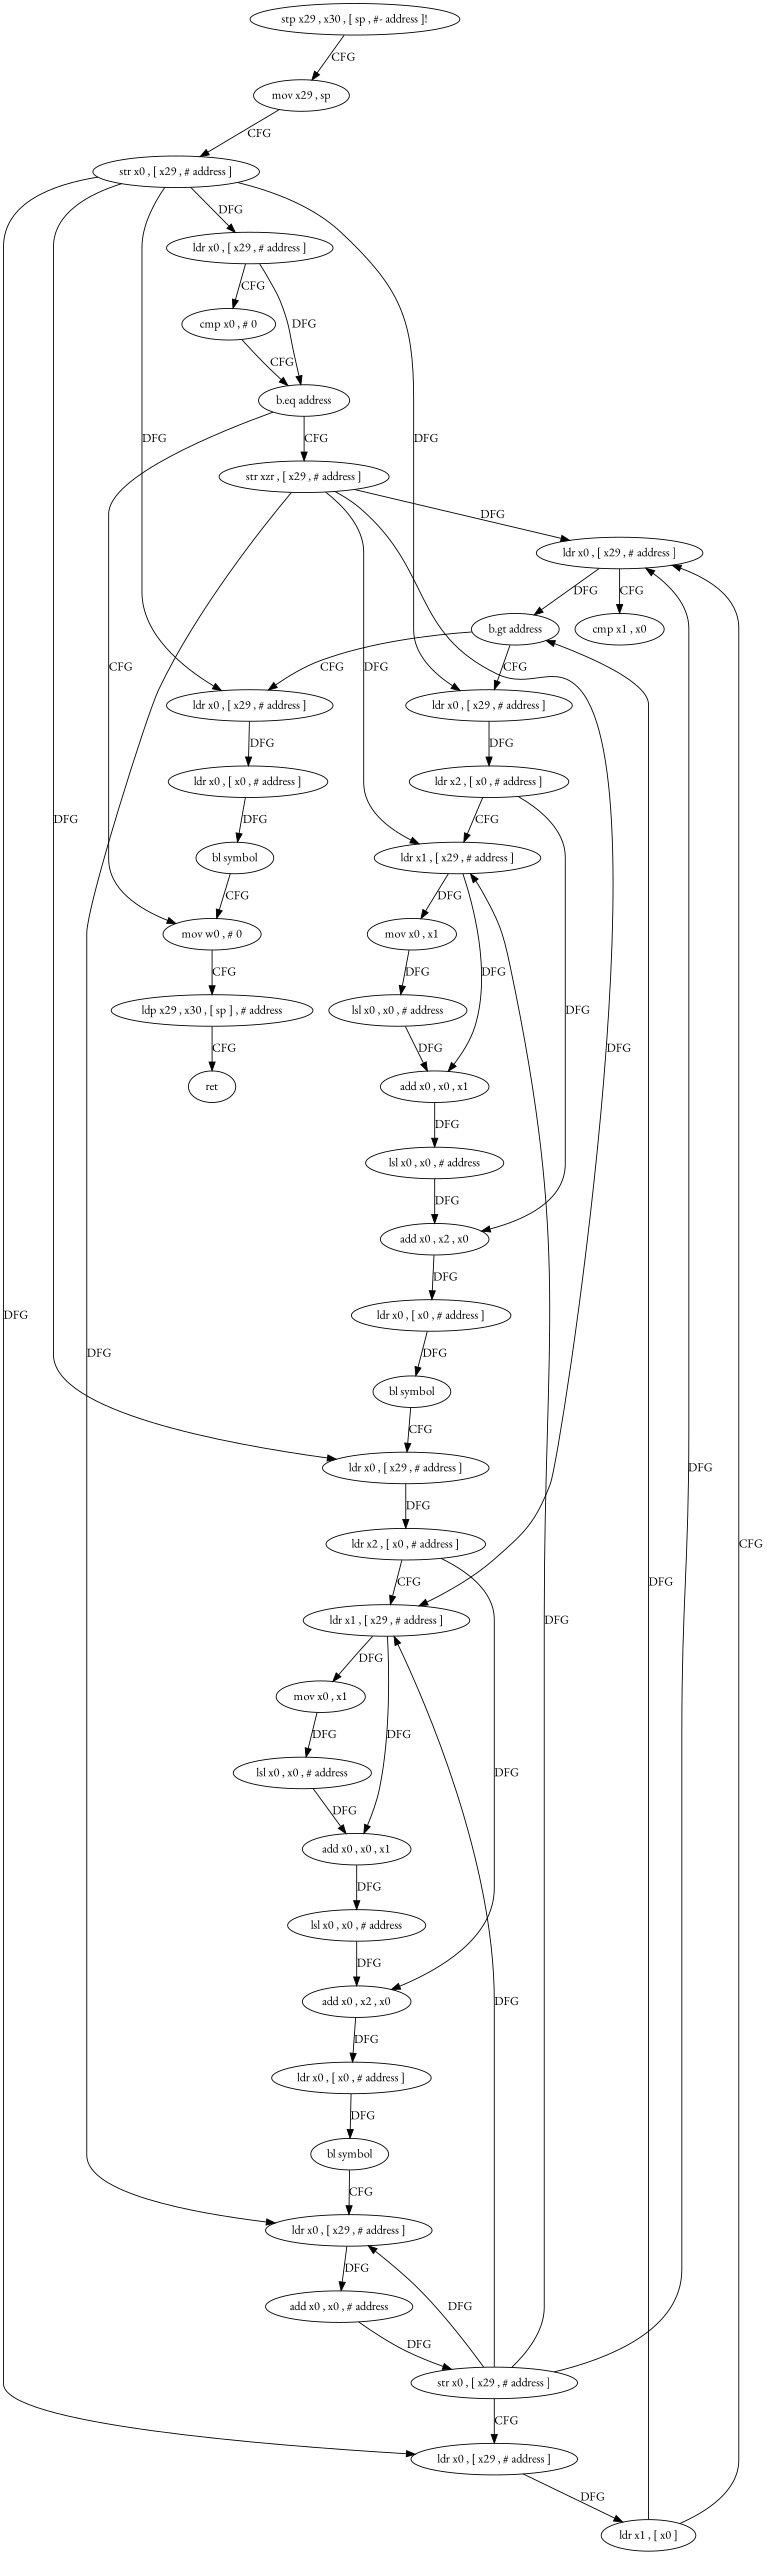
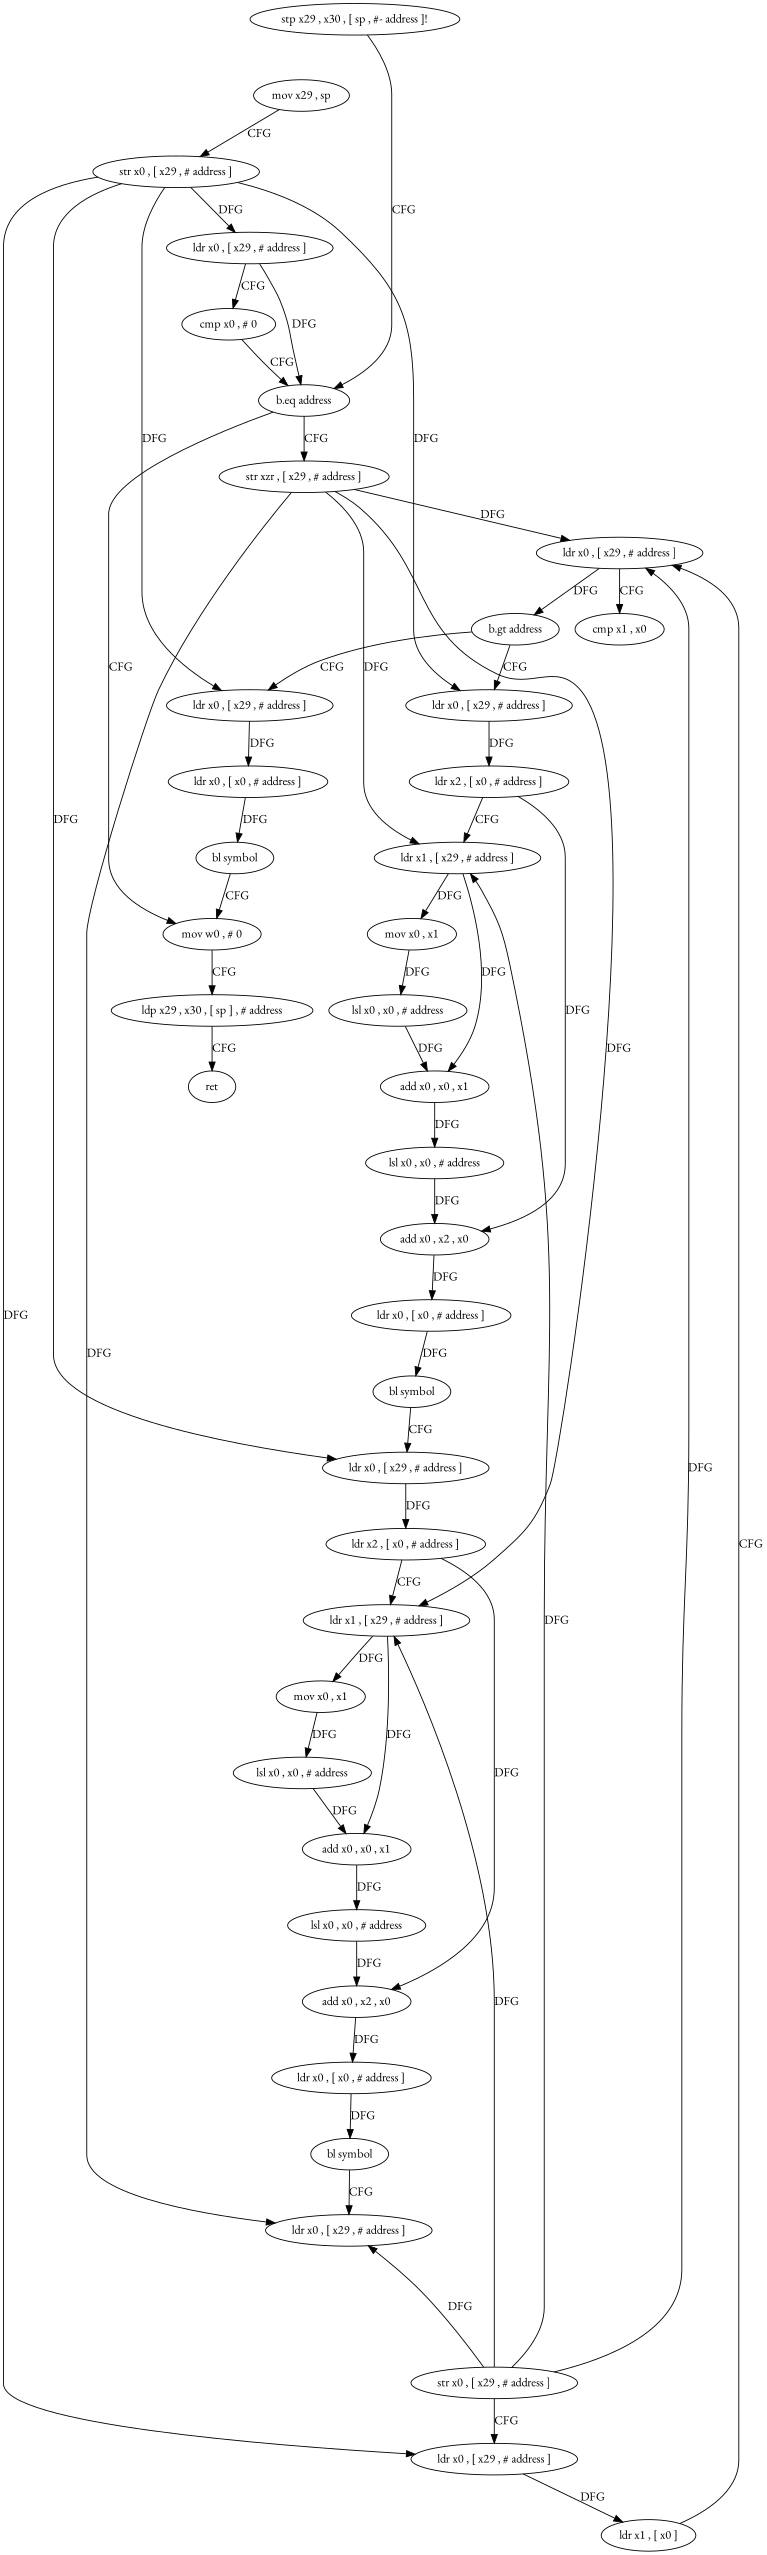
edge "stp x29 , x30 , [ sp , #- address ]!" -> "mov x29 , sp": now "stp x29 , x30 , [ sp , #- address ]!" -> "b.eq address"
edge "ldr x1 , [ x0 ]" -> "b.gt address": removed, label "DFG"
node "add x0 , x0 , # address": removed
